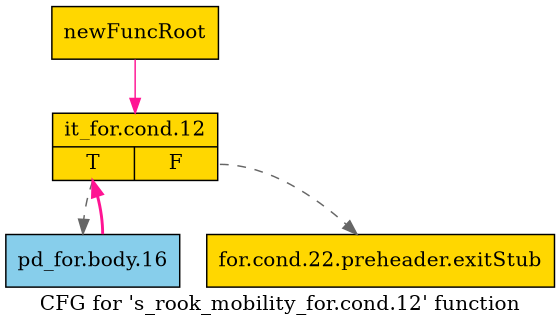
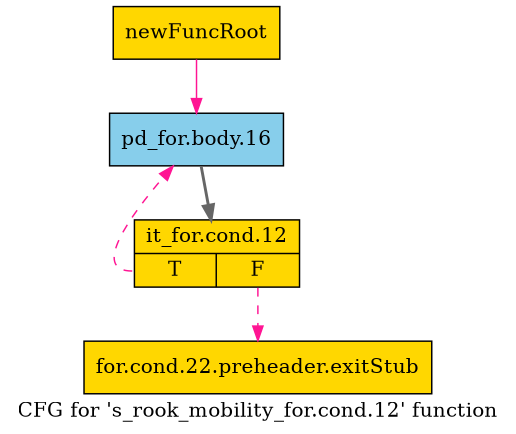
edge "newFuncRoot" -> "it_for.cond.12": now "newFuncRoot" -> "pd_for.body.16"
edge "it_for.cond.12" -> "for.cond.22.preheader.exitStub": color gray40 -> deeppink
edge "it_for.cond.12" -> "pd_for.body.16": color gray40 -> deeppink
edge "pd_for.body.16" -> "it_for.cond.12": color deeppink -> gray40
